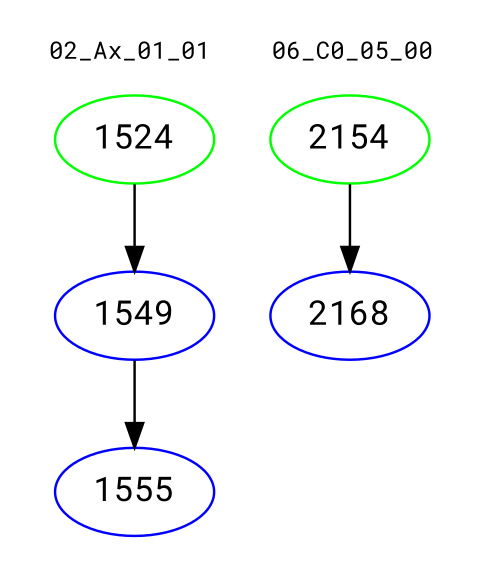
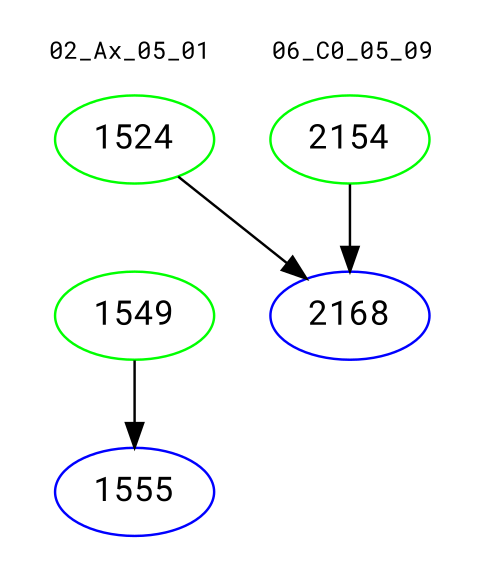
cluster "02_Ax_01_01": label "02_Ax_01_01" -> "02_Ax_05_01"
cluster "06_C0_05_00": label "06_C0_05_00" -> "06_C0_05_09"
edge "1524" -> "1549": now "1524" -> "2168"
node "1549": color blue -> green
